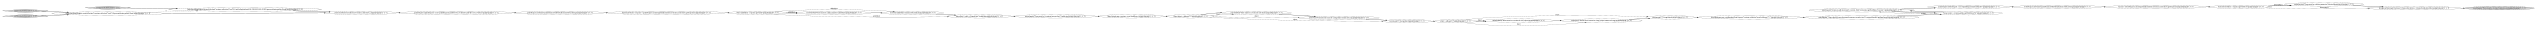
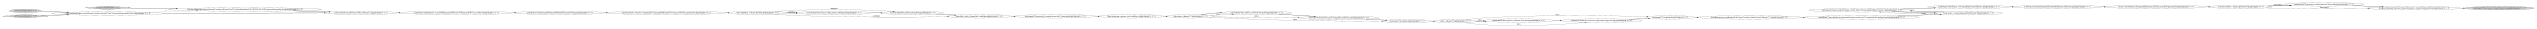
node "testVersionsAreReturned['0', '0', '1']": shape diamond -> ellipse
